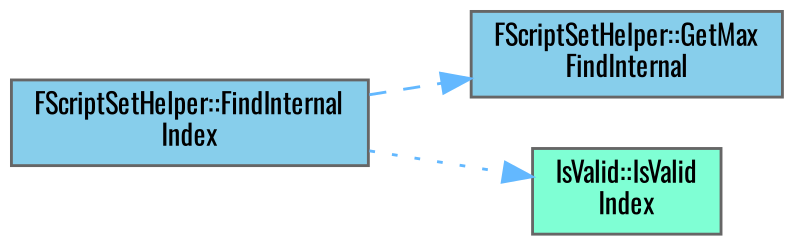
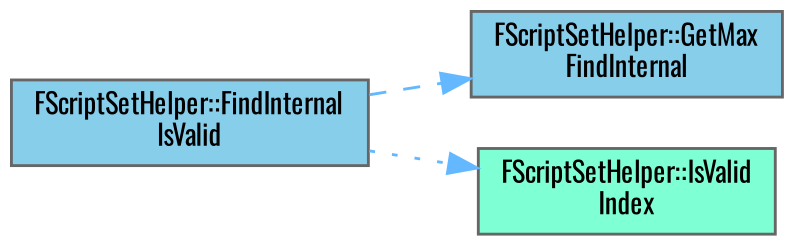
node "FScriptSetHelper::FindInternal Index": label "FScriptSetHelper::FindInternal Index" -> "FScriptSetHelper::FindInternal IsValid"
node "IsValid::IsValid Index": label "IsValid::IsValid Index" -> "FScriptSetHelper::IsValid Index"
